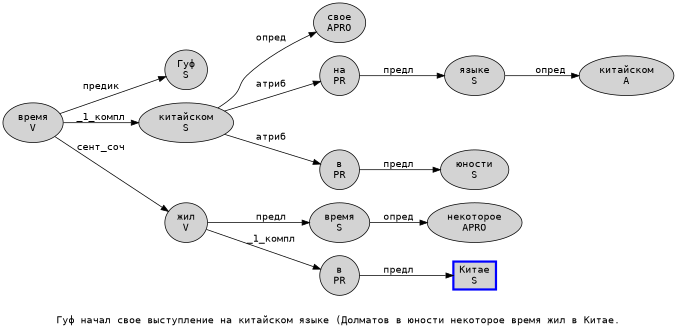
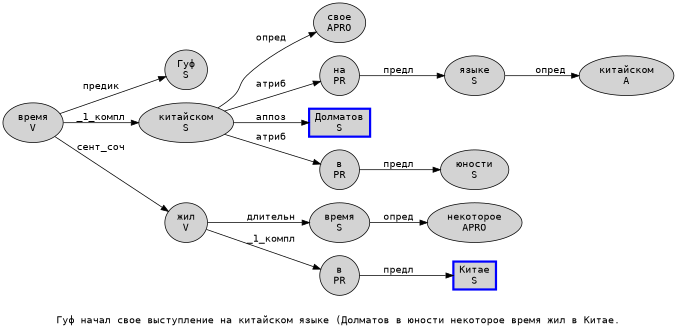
node "Долматов S": added
edge "жил V" -> "время S": label "предл" -> "длительн"
